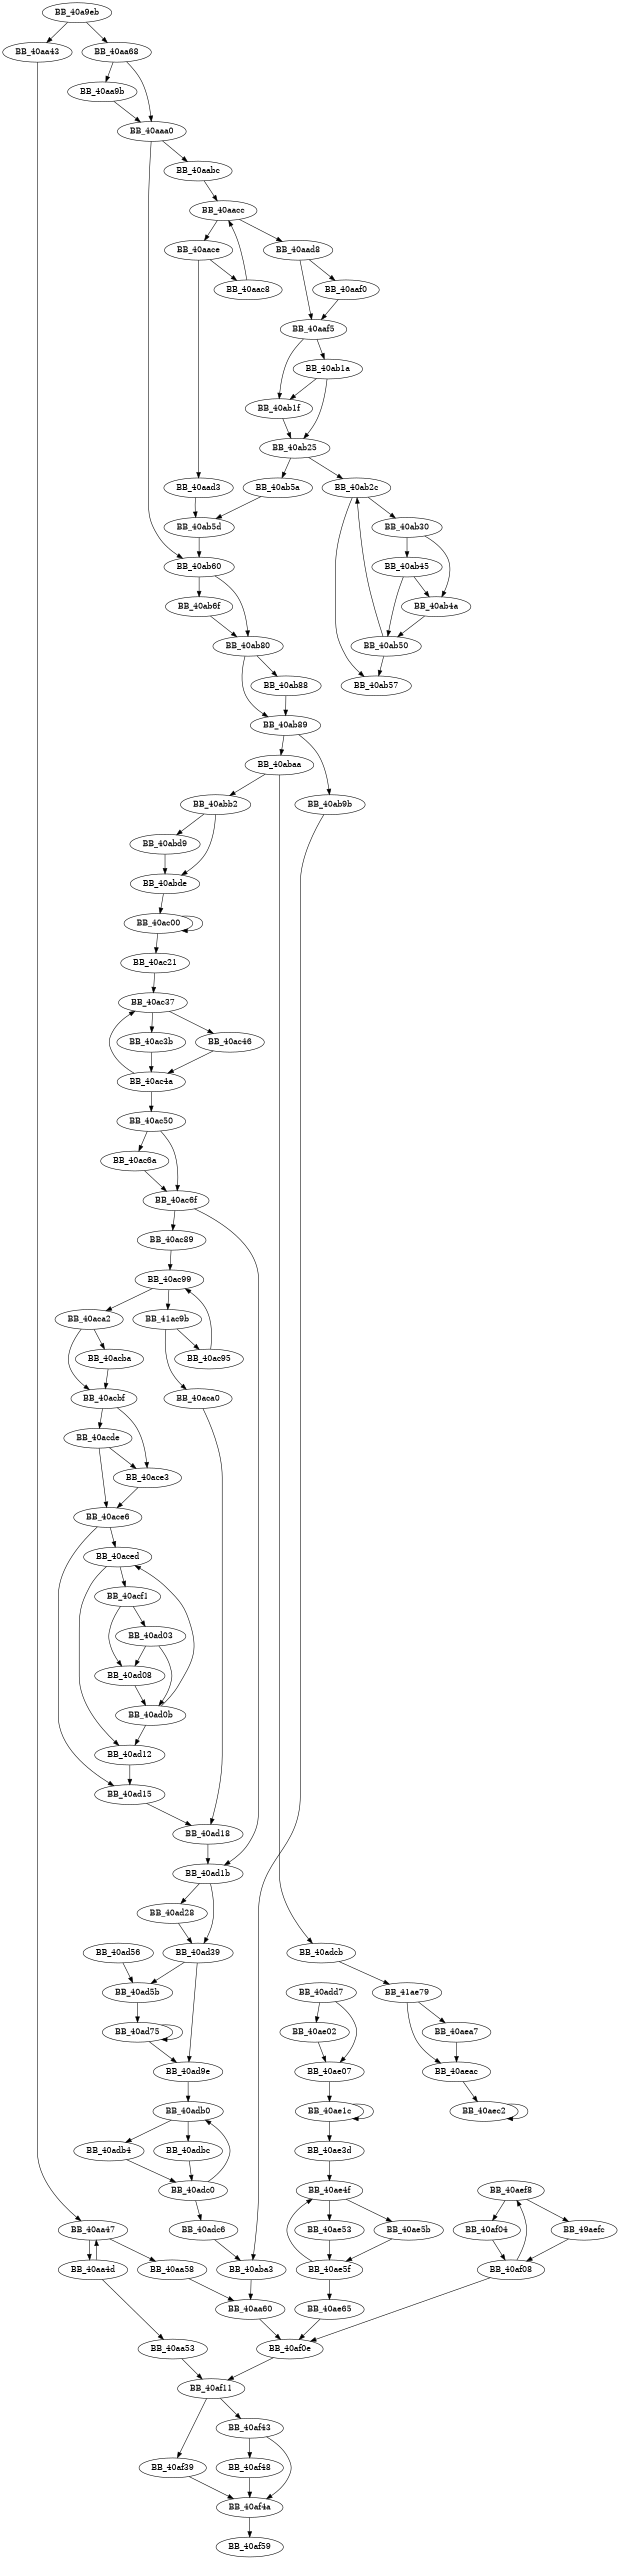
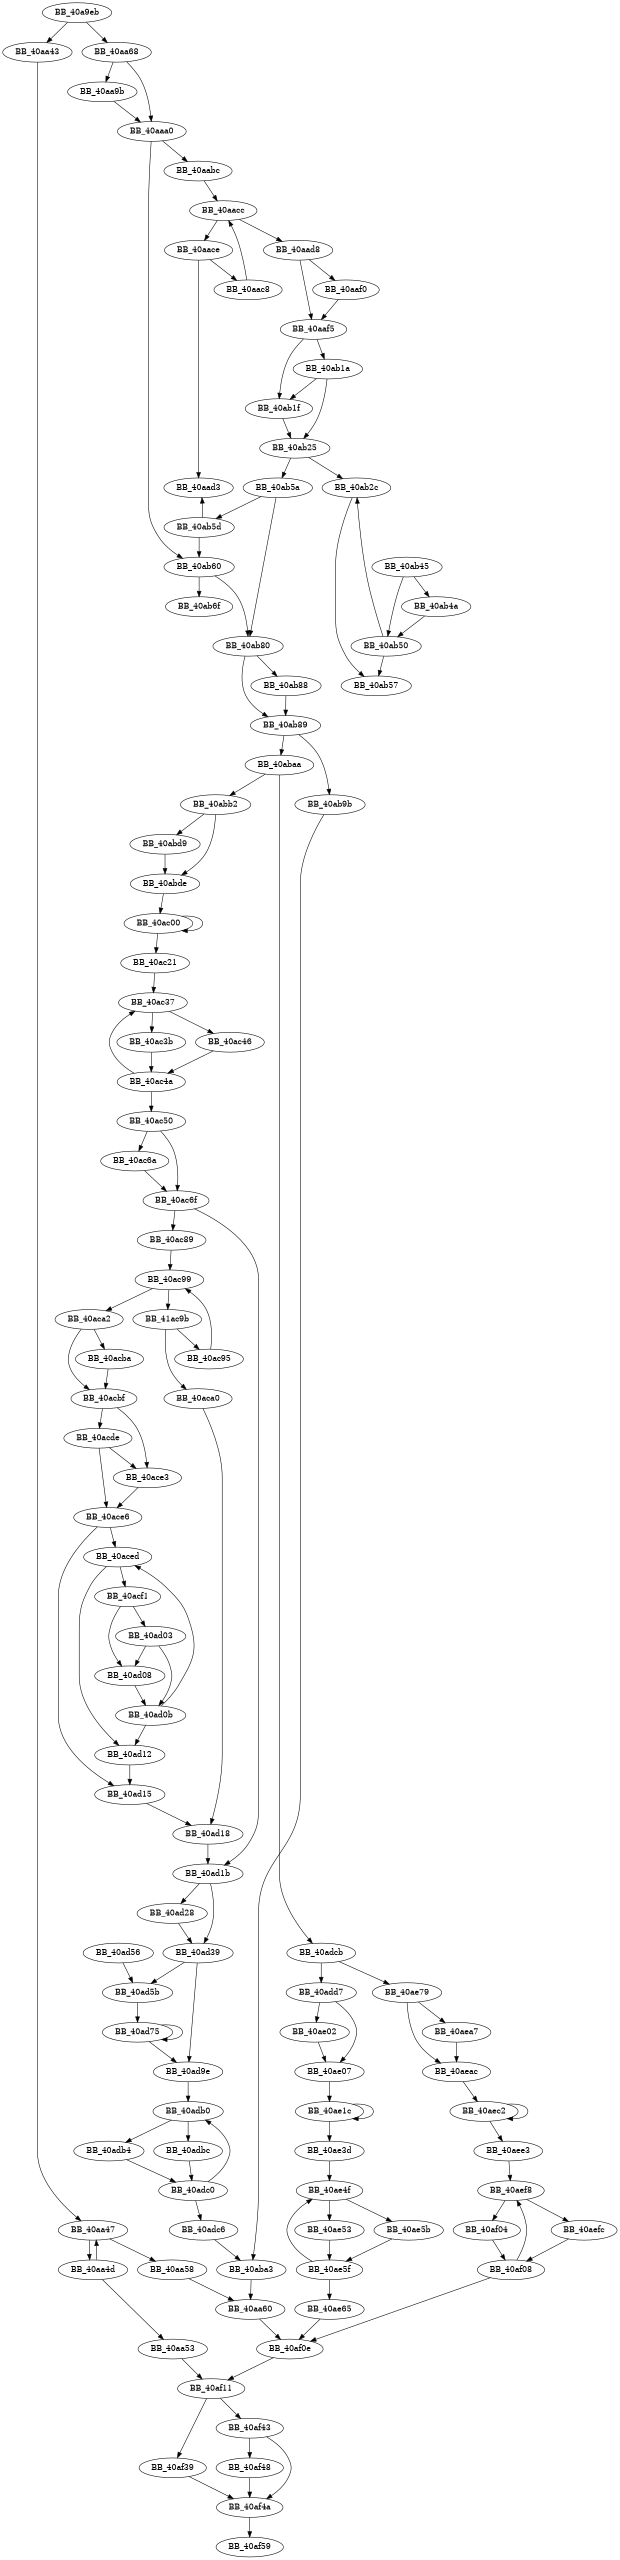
edge "BB_40aad3" -> "BB_40ab5d": reversed
node "BB_40ab30": removed
edge "BB_40ab6f" -> "BB_40ab80": now "BB_40ab5a" -> "BB_40ab80"
edge "BB_40adcb" -> "BB_40add7": added
node "BB_41ae79": label "BB_41ae79" -> "BB_40ae79"
node "BB_40aee3": added
node "BB_49aefc": label "BB_49aefc" -> "BB_40aefc"
